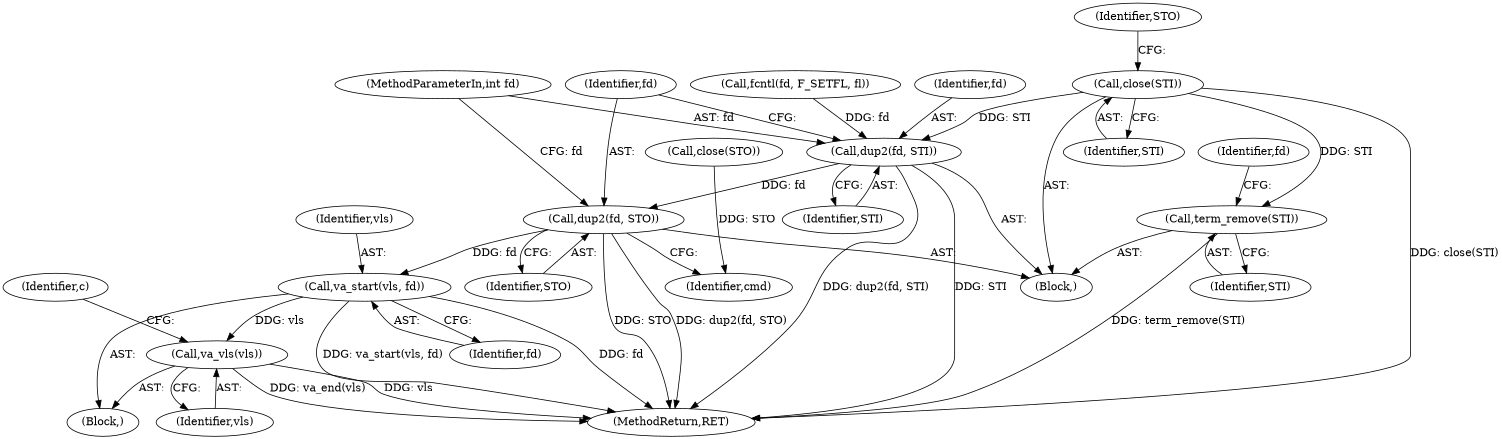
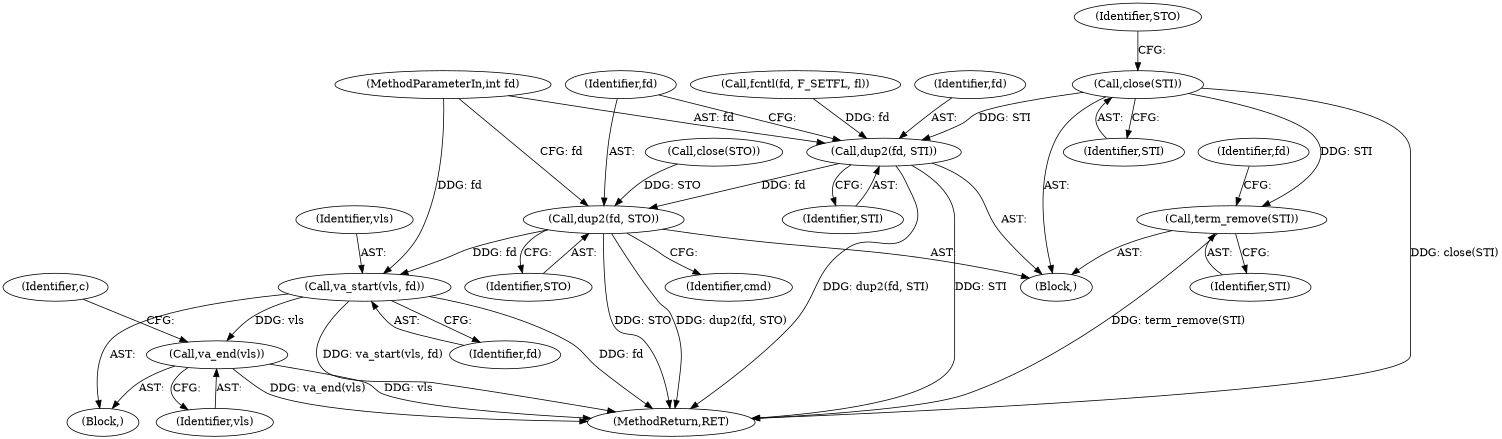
edge "(MethodParameterIn,int fd)" -> "(Call,va_start(vls, fd))": added, label "DDG: fd"
edge "(Call,close(STO))" -> "(Identifier,cmd)": now "(Call,close(STO))" -> "(Call,dup2(fd, STO))"
node "(Call,va_vls(vls))": label "(Call,va_vls(vls))" -> "(Call,va_end(vls))"
